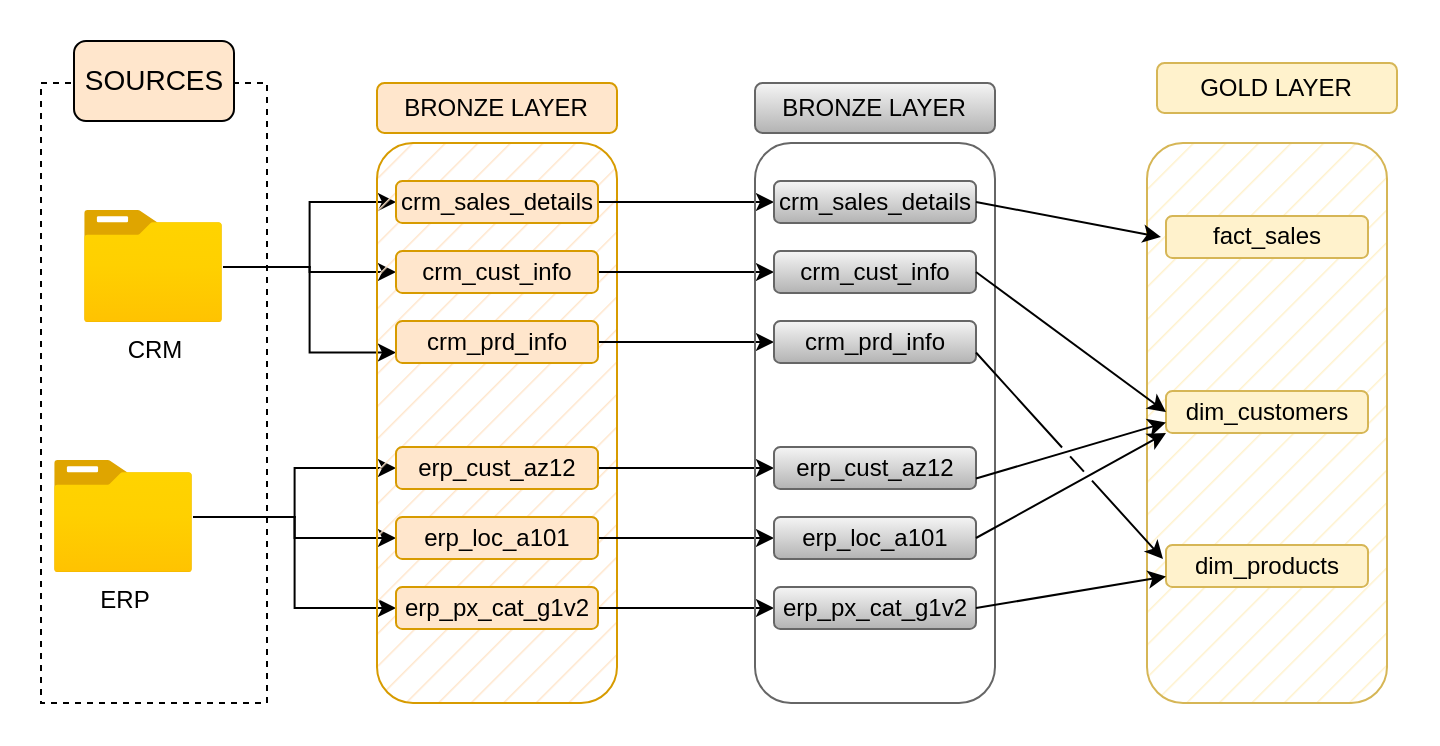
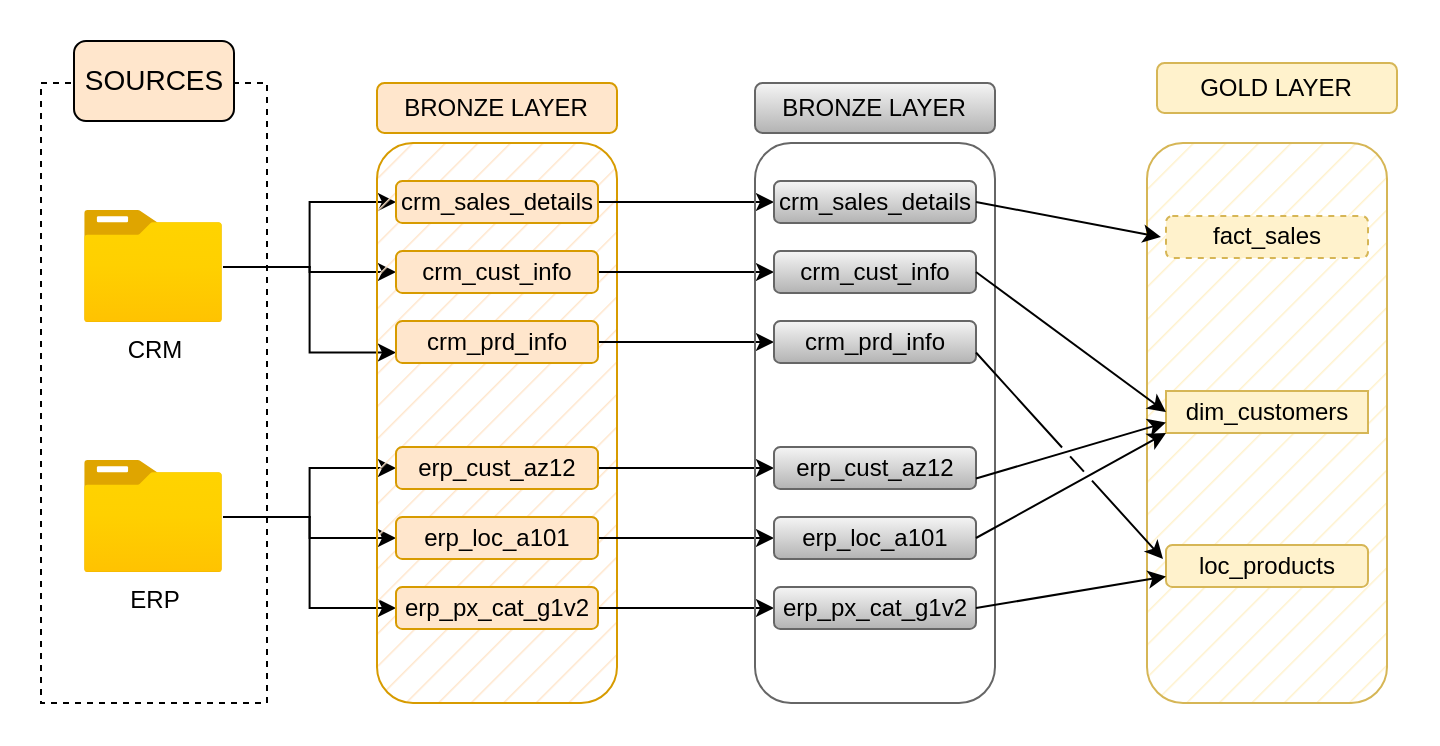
node "fact_sales": style solid -> dashed
node "dim_customers": shape rounded rectangle -> rectangle
node "ERP": moved (124, 517) -> (154, 517)
node "dim_products": label "dim_products" -> "loc_products"
